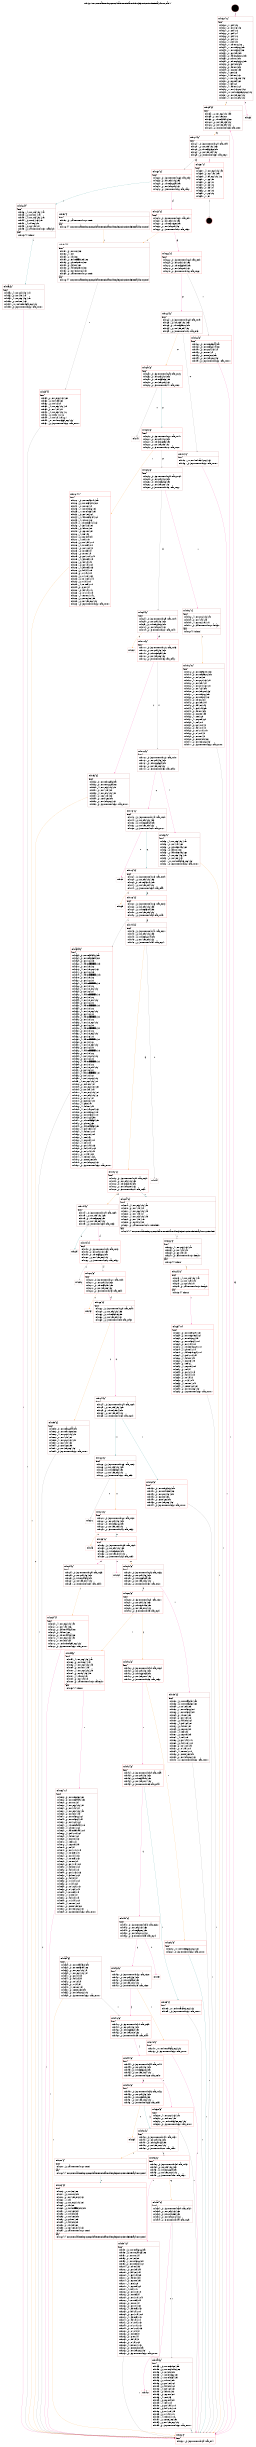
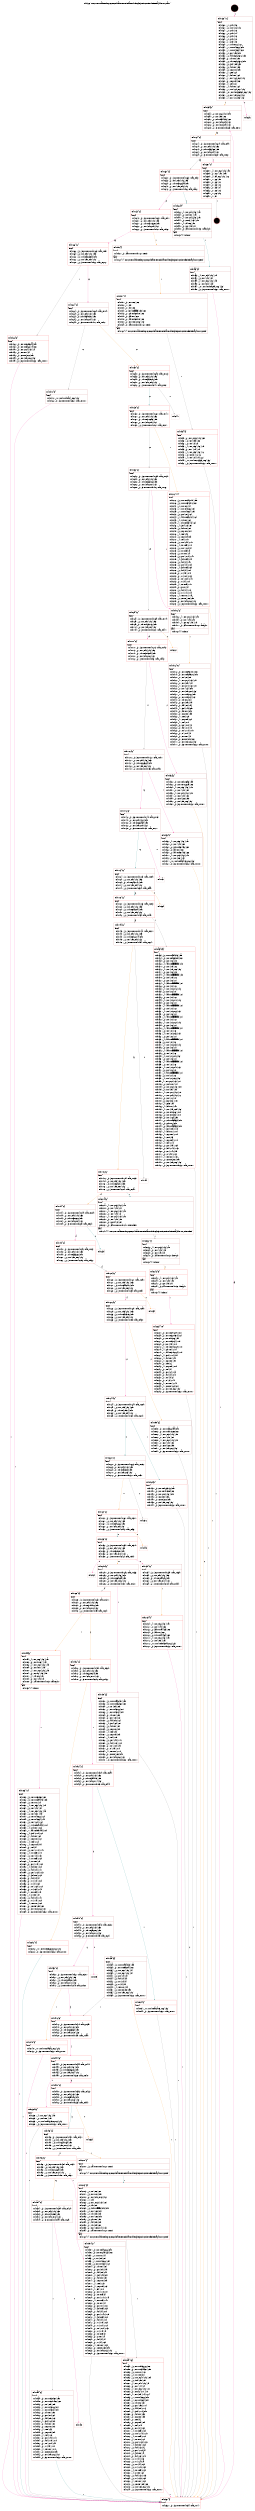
edge "0x40164c [28]" -> "0x401f07 [40]": now "0x40164c [28]" -> "0x401f02 [5]"
node "0x4022d6": removed
node "0x4020a9 [165]": added
